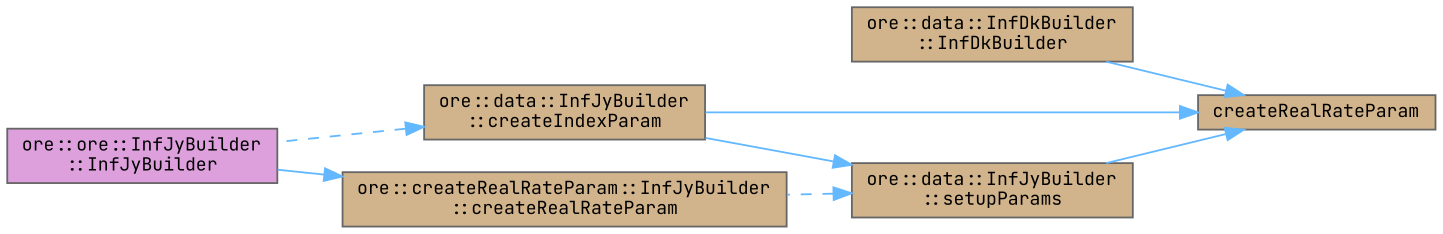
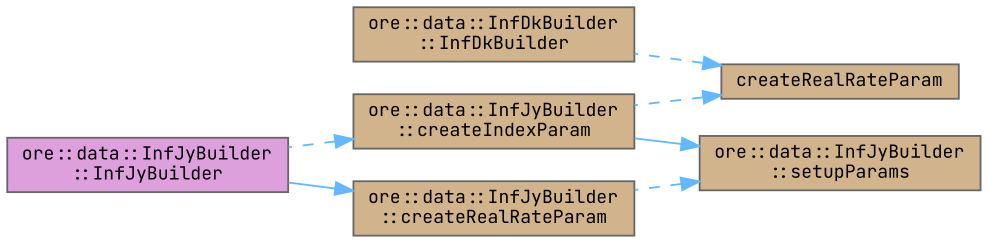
edge "ore::data::InfDkBuilder ::InfDkBuilder" -> "createRealRateParam": style solid -> dashed
edge "ore::data::InfJyBuilder ::createIndexParam" -> "createRealRateParam": style solid -> dashed
edge "ore::data::InfJyBuilder ::setupParams" -> "createRealRateParam": removed
node "ore::ore::InfJyBuilder ::InfJyBuilder": label "ore::ore::InfJyBuilder ::InfJyBuilder" -> "ore::data::InfJyBuilder ::InfJyBuilder"
node "ore::createRealRateParam::InfJyBuilder ::createRealRateParam": label "ore::createRealRateParam::InfJyBuilder ::createRealRateParam" -> "ore::data::InfJyBuilder ::createRealRateParam"
